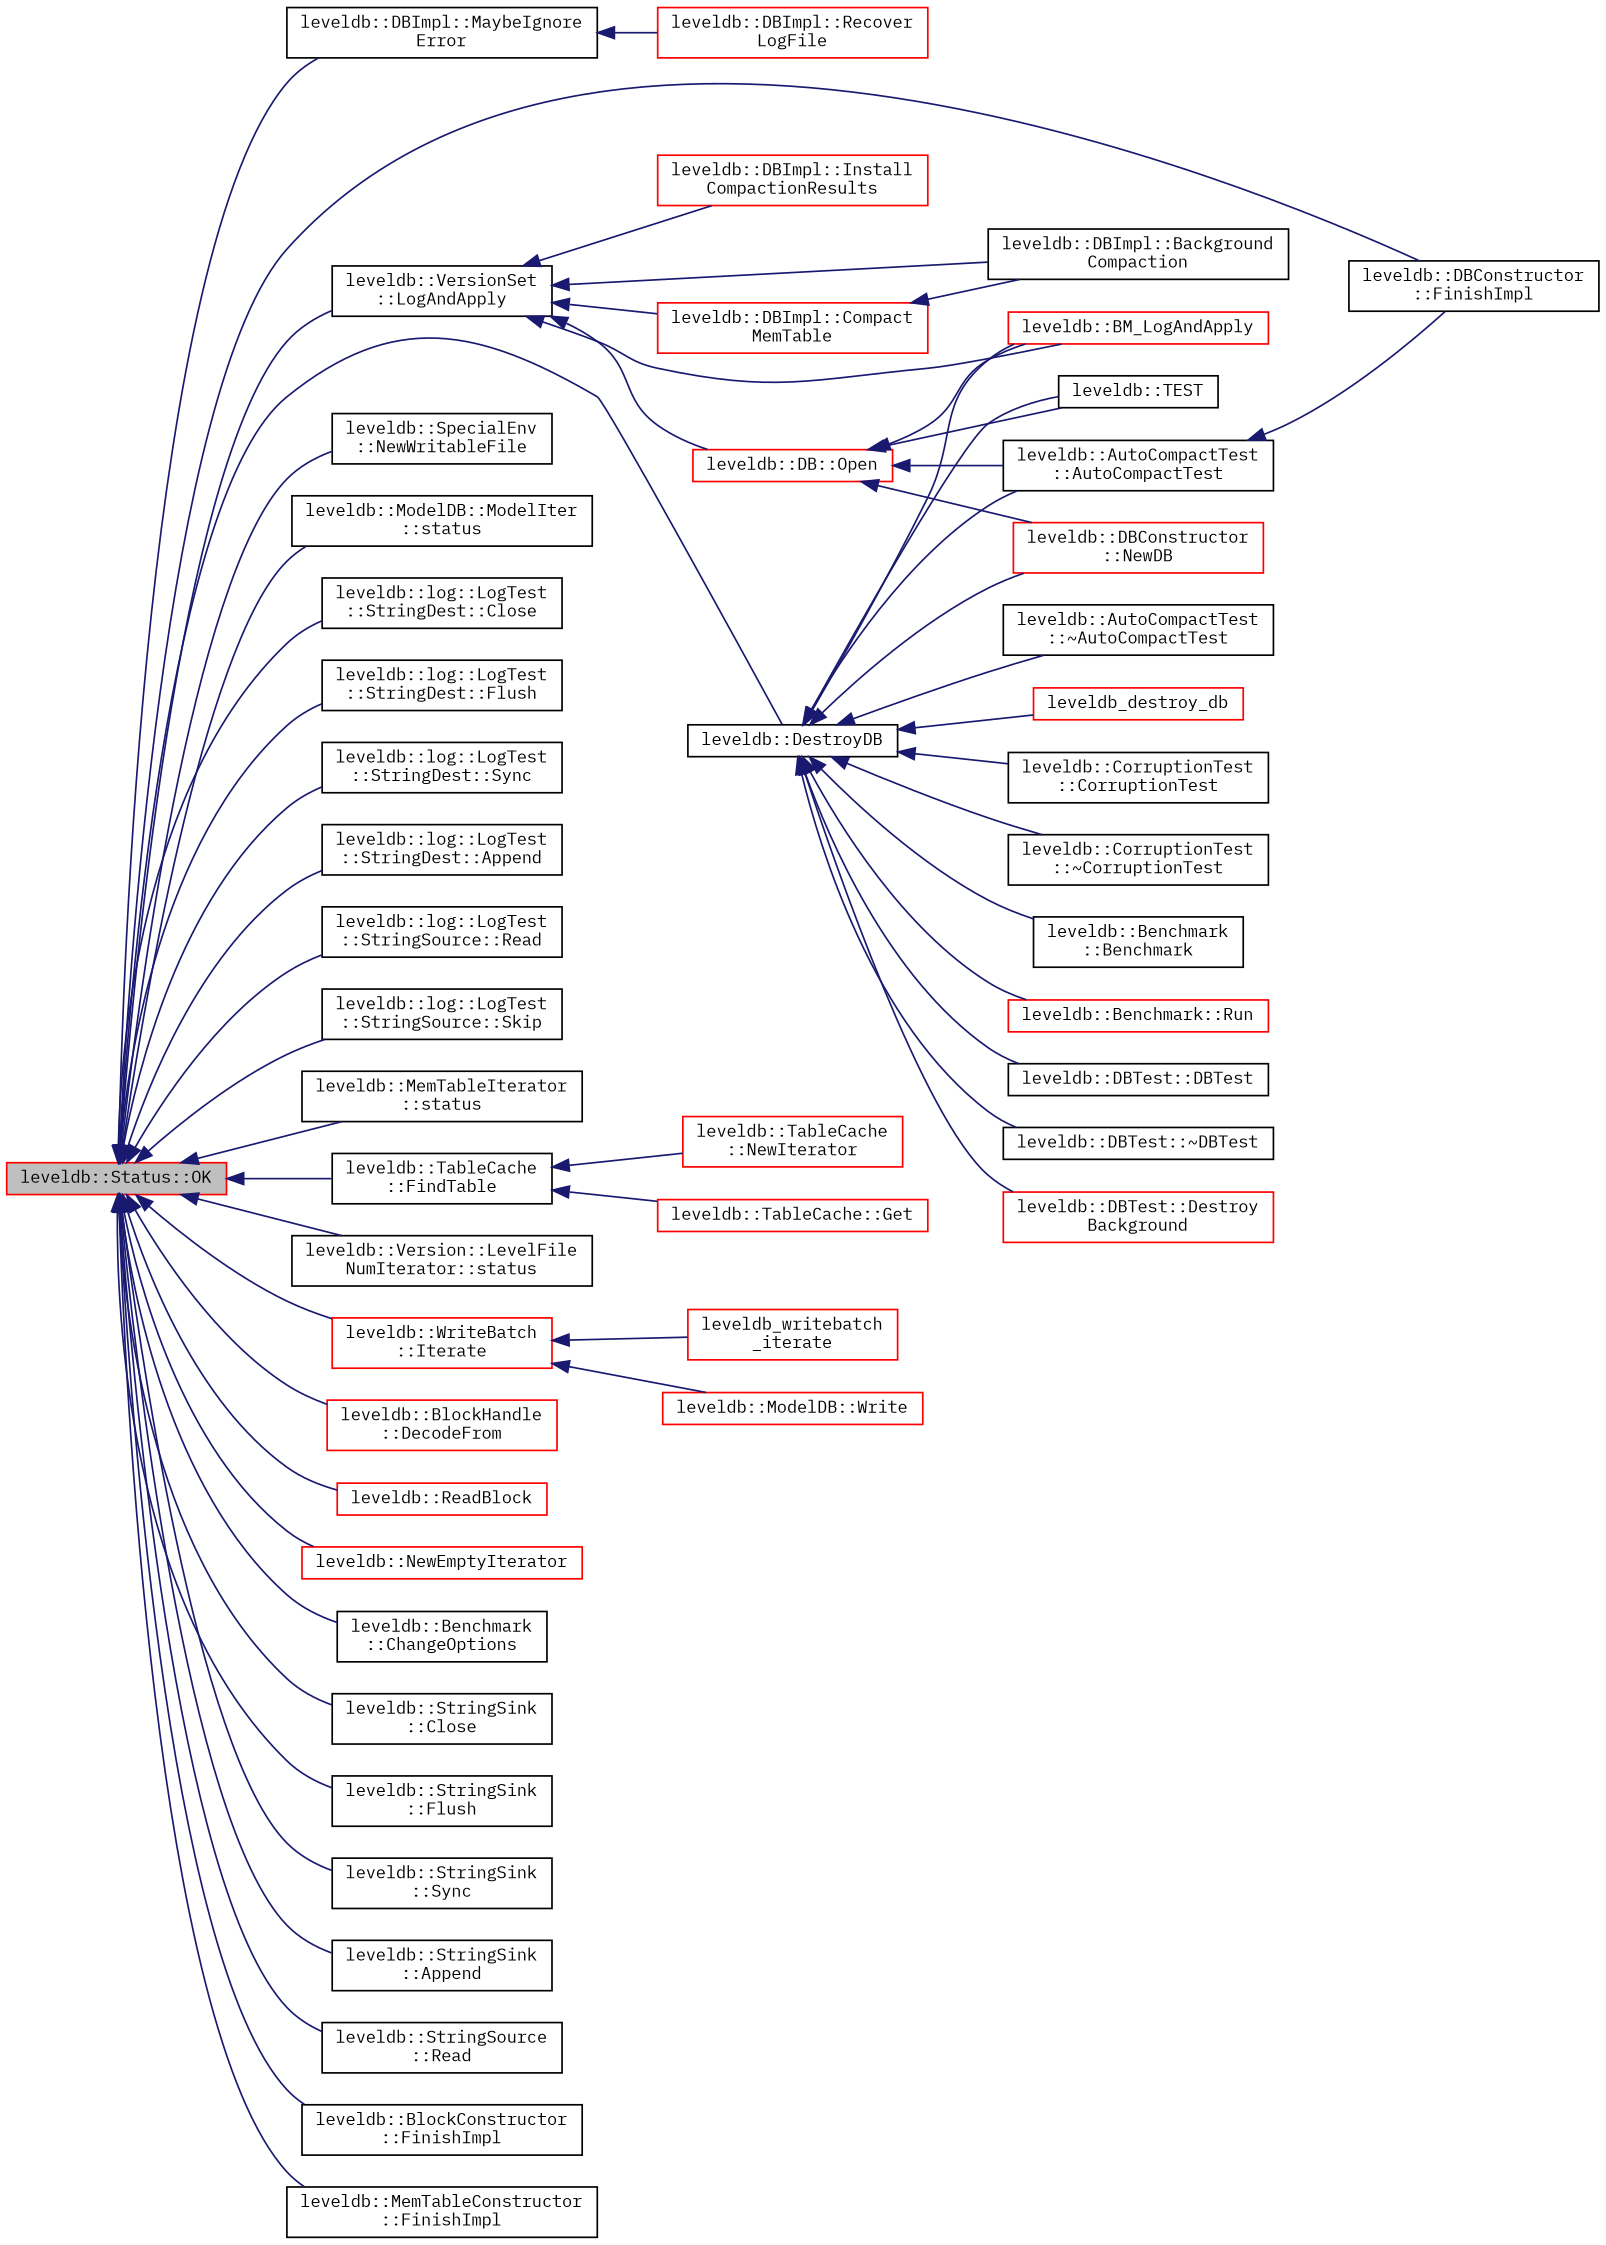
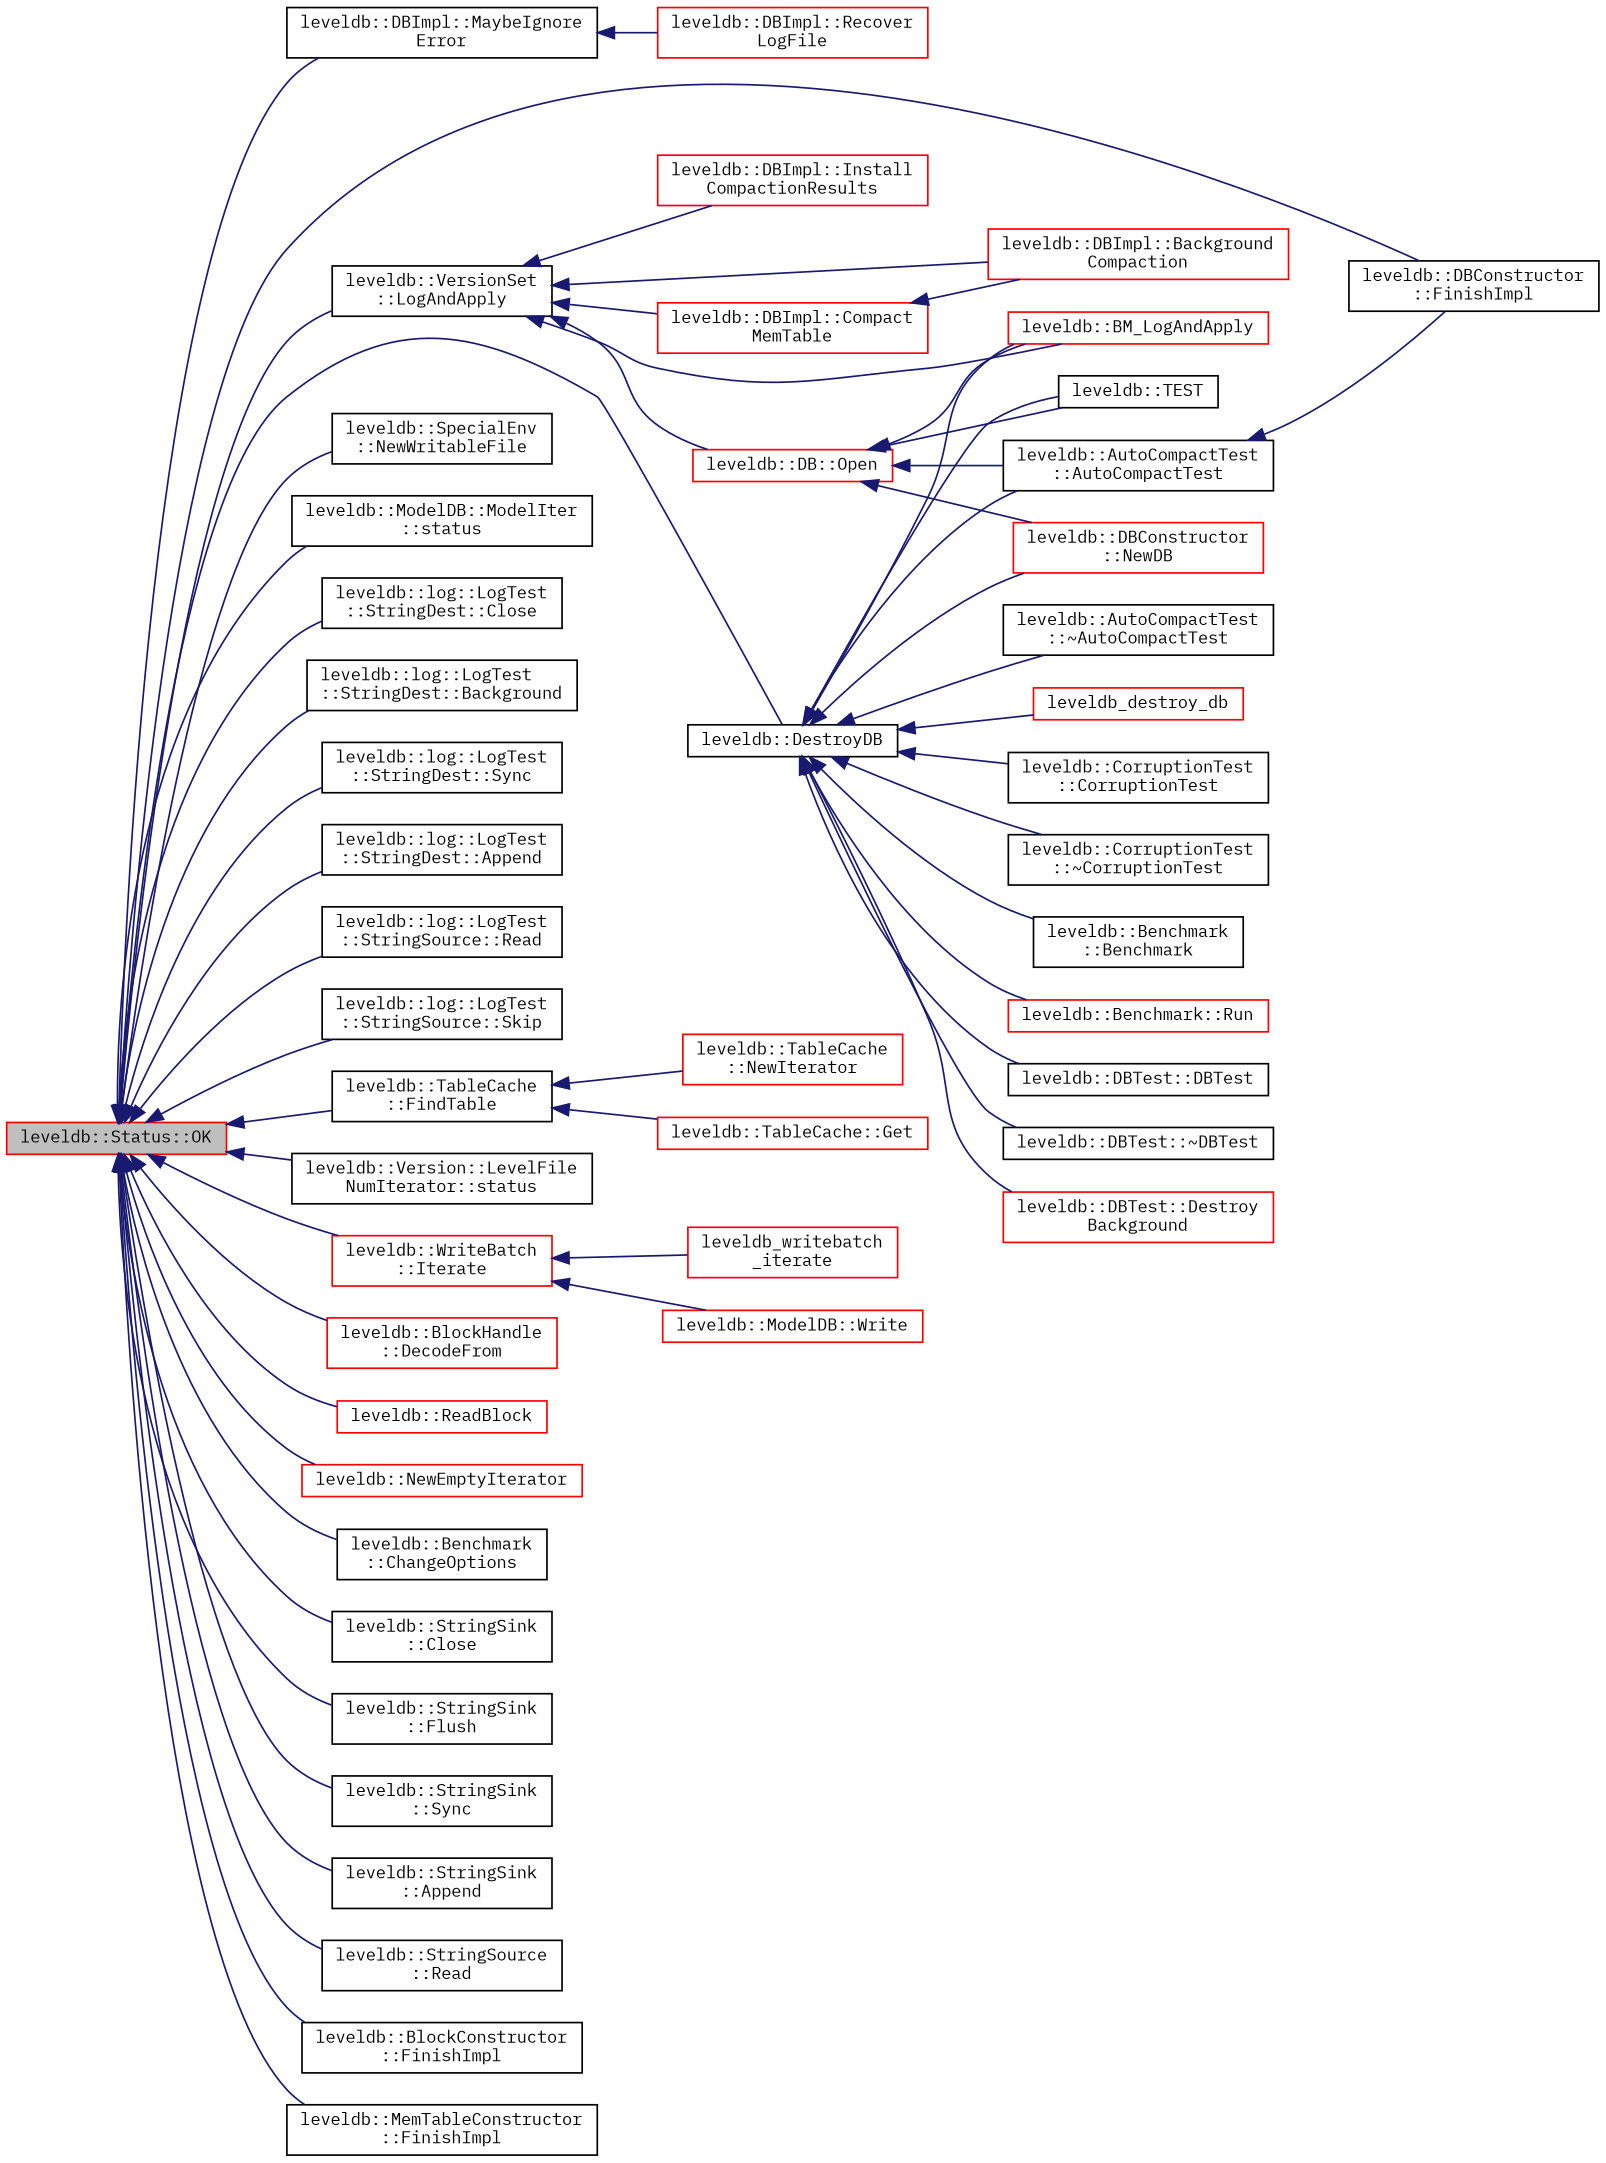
node "leveldb::DBImpl::Background Compaction": color black -> red
node "leveldb::log::LogTest ::StringDest::Flush": label "leveldb::log::LogTest ::StringDest::Flush" -> "leveldb::log::LogTest ::StringDest::Background"
node "leveldb::MemTableIterator ::status": removed
